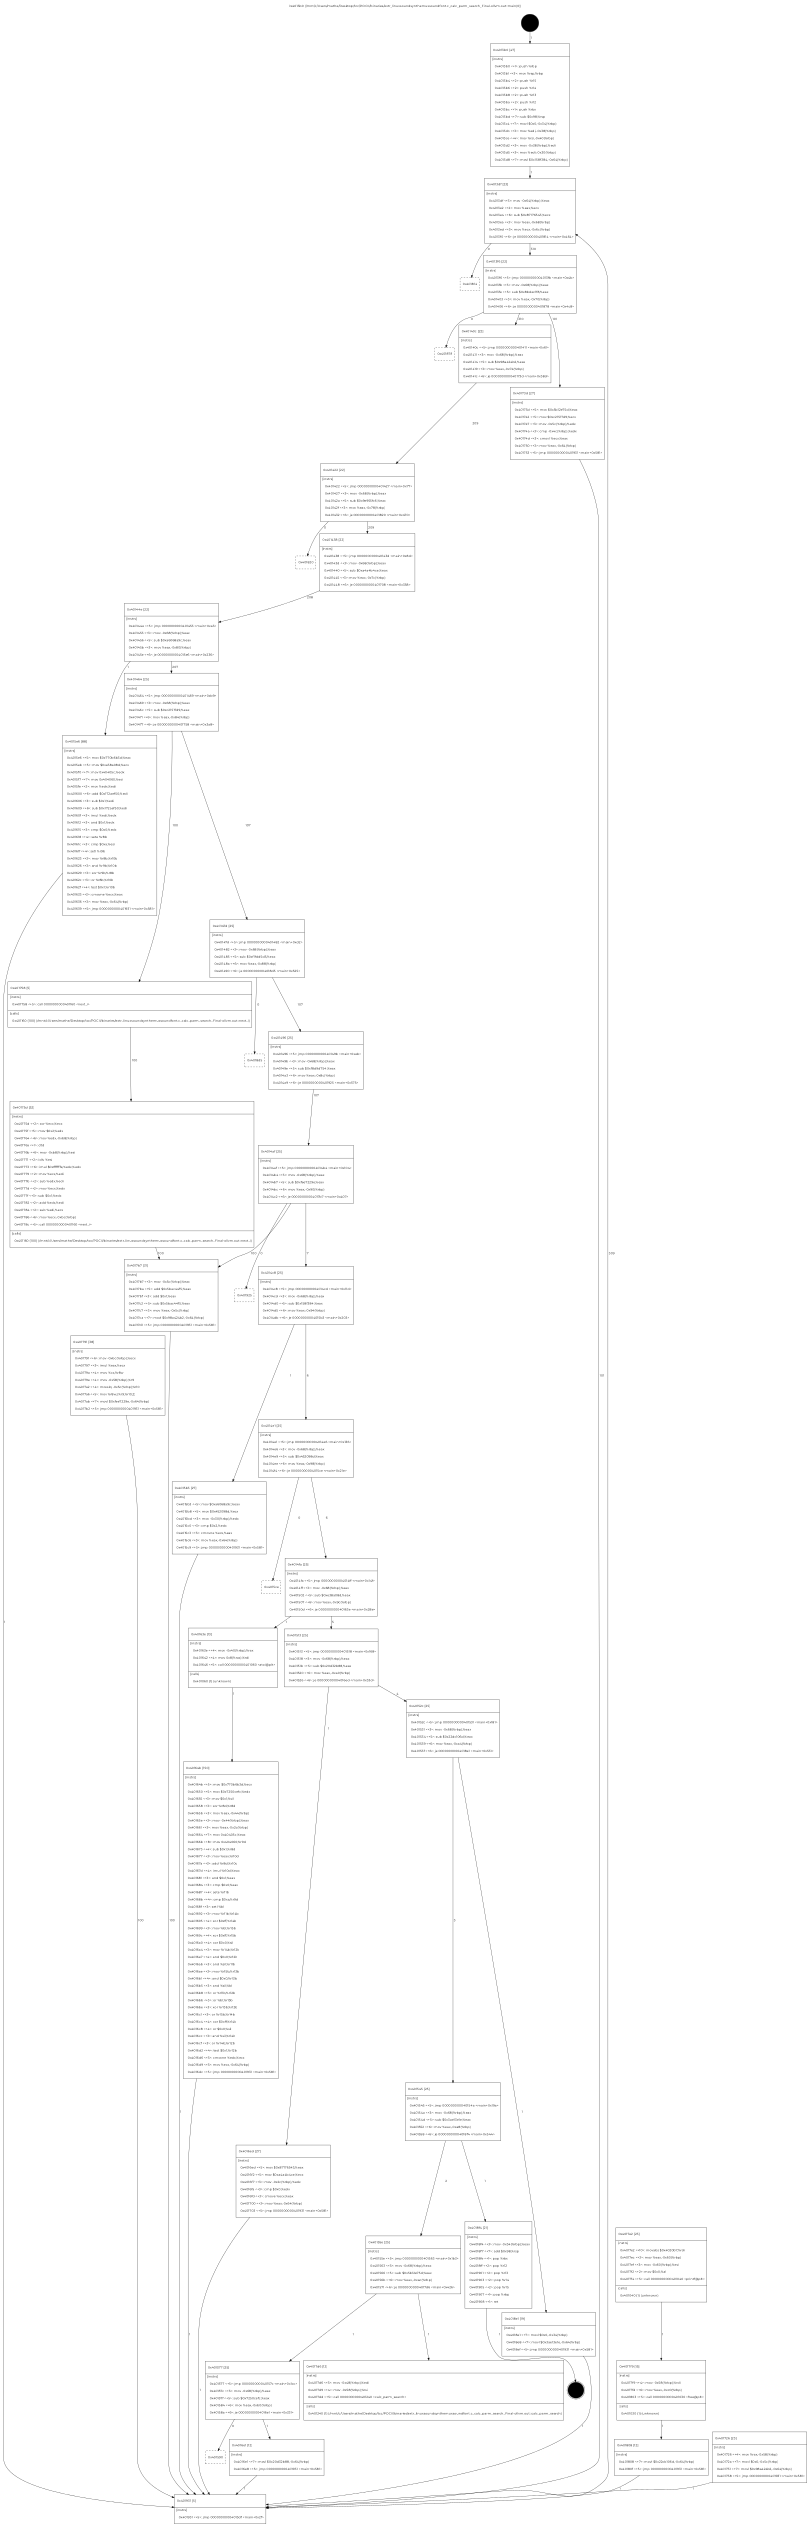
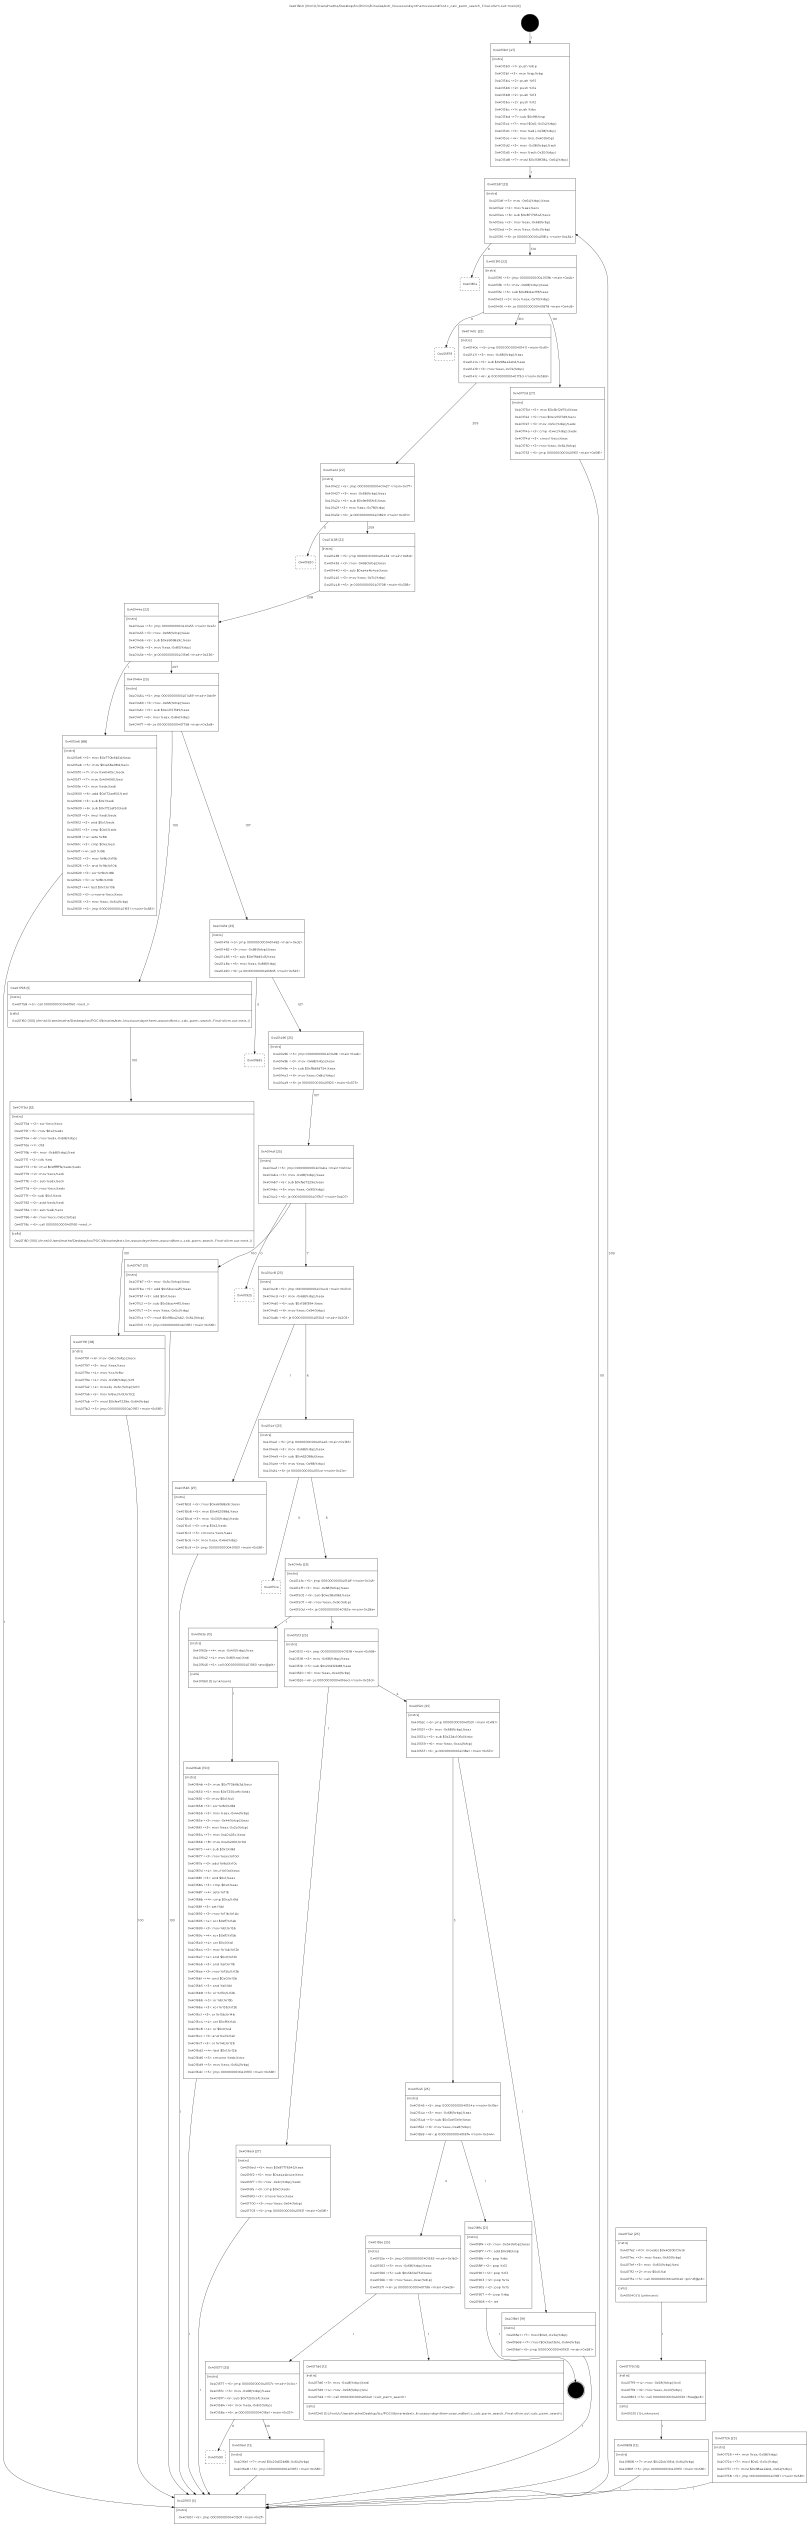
edge "0x40175d [52]" -> "0x4017b7 [31]": now "0x40175d [52]" -> "0x401791 [38]"
edge "0x401577 [25]" -> "0x4016e1 [12]": label " 1" -> " 310"
